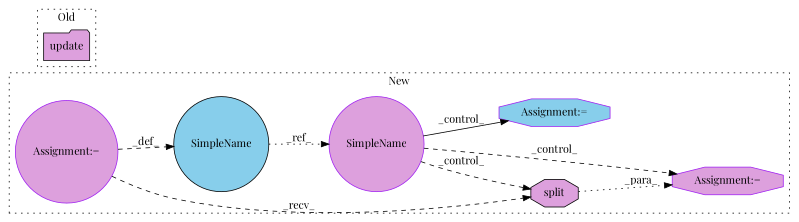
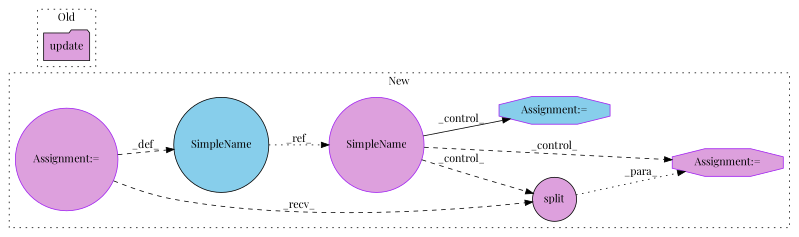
node "split": shape octagon -> circle
